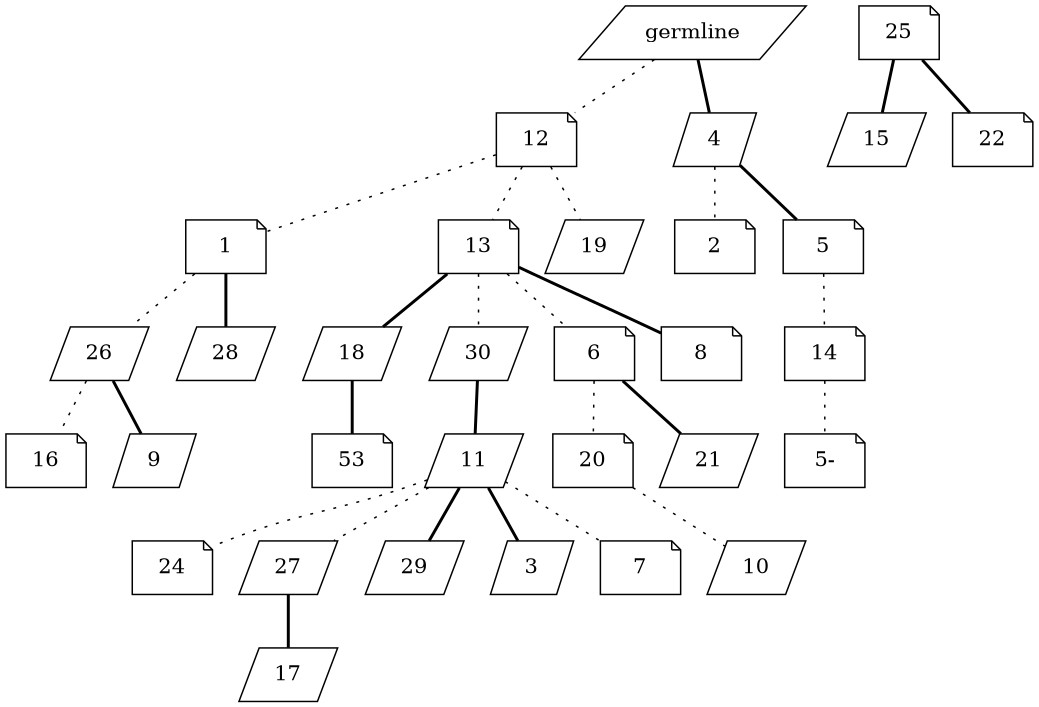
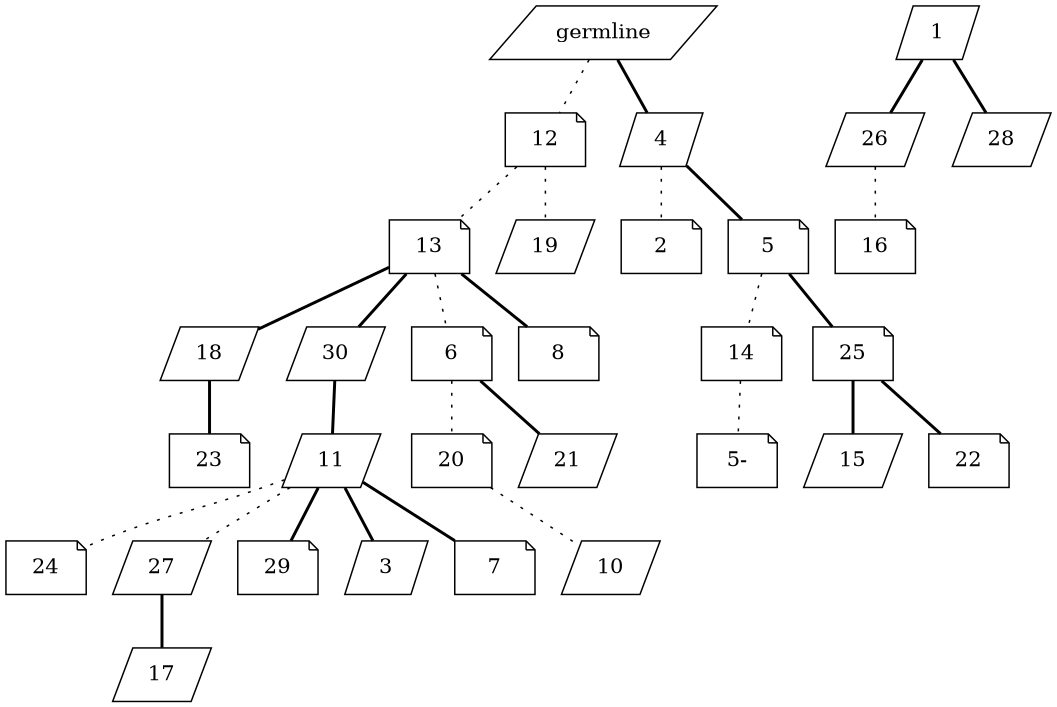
edge "12" -- "1": removed
node "1": shape note -> parallelogram
edge "1" -- "26": style dotted -> bold
edge "13" -- "30": style dotted -> bold
edge "5" -- "25": added
node "9": removed
node "53": label "53" -> "23"
edge "11" -- "7": style dotted -> bold
node "29": shape parallelogram -> note
